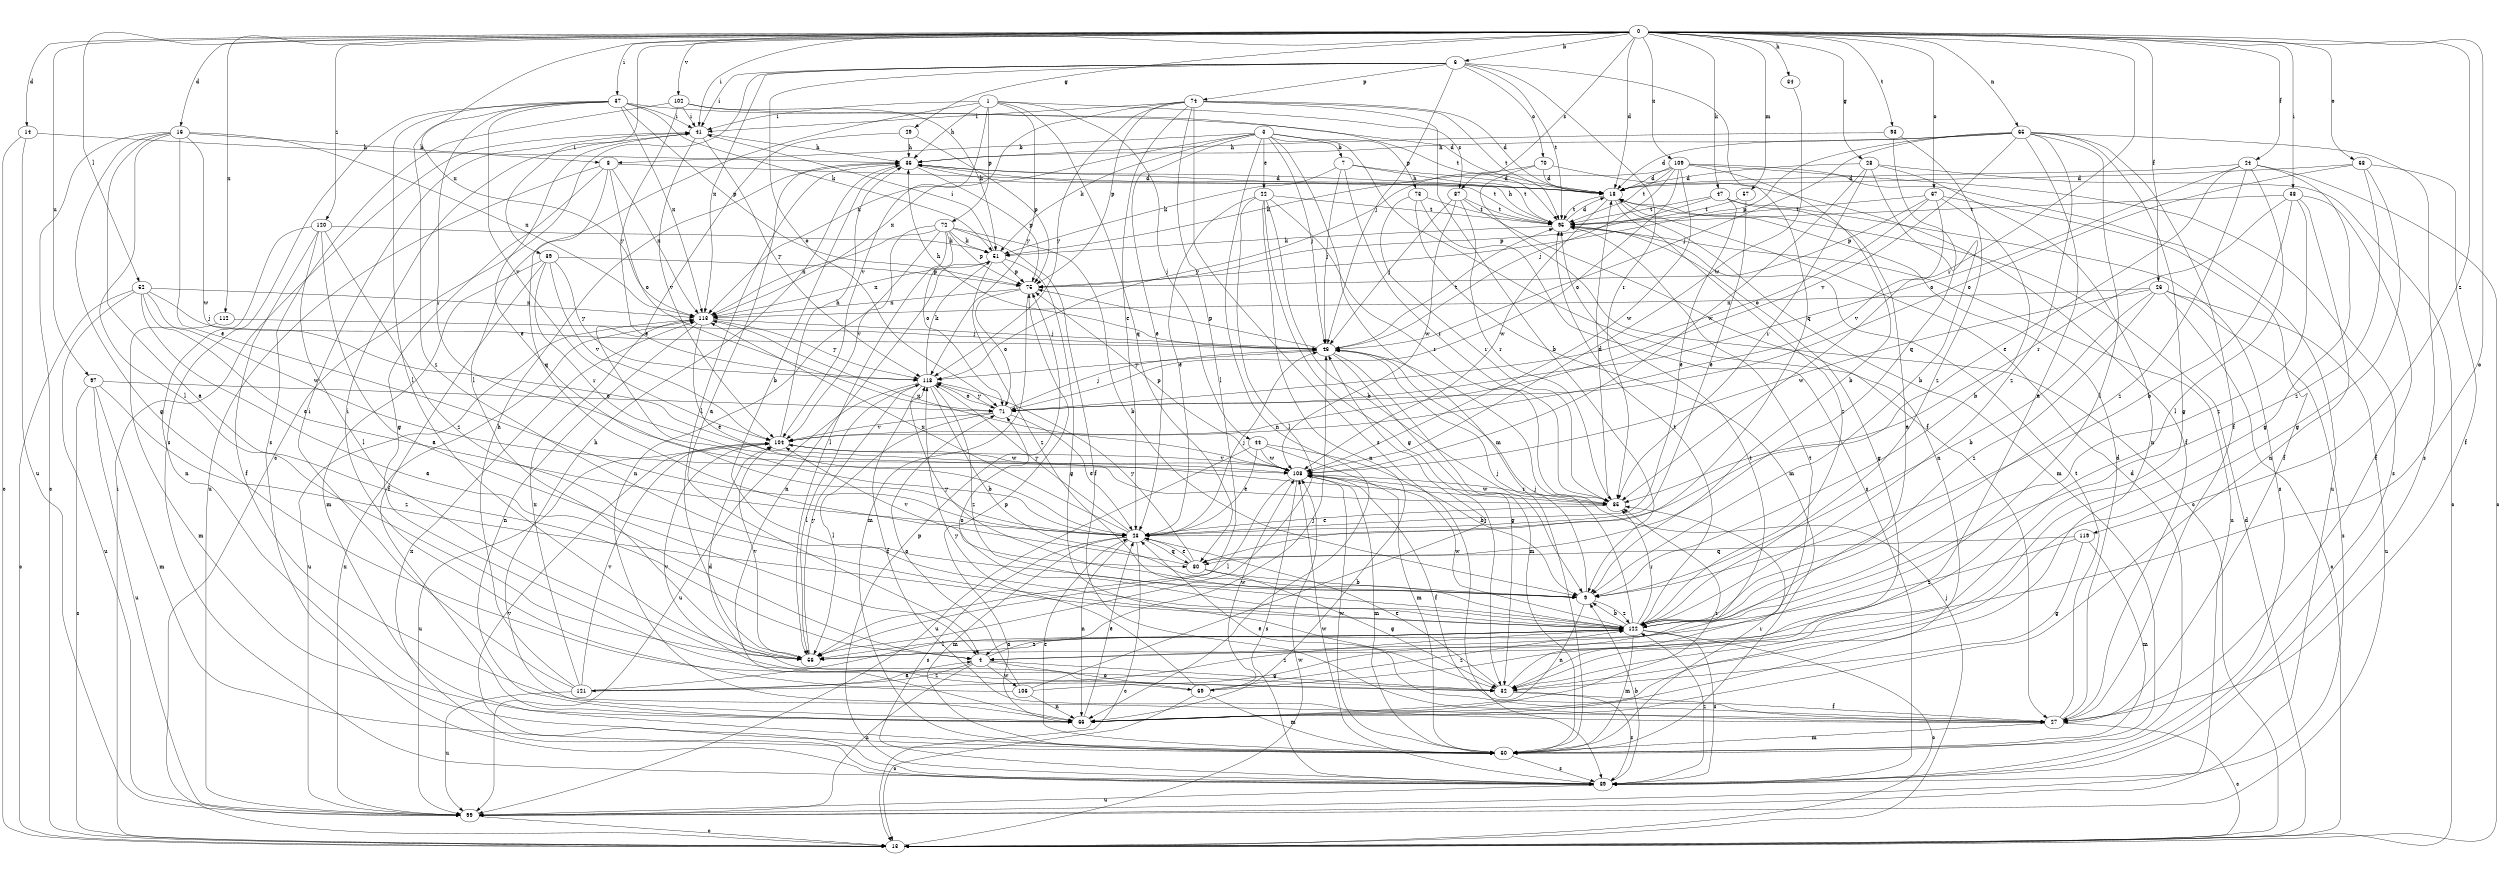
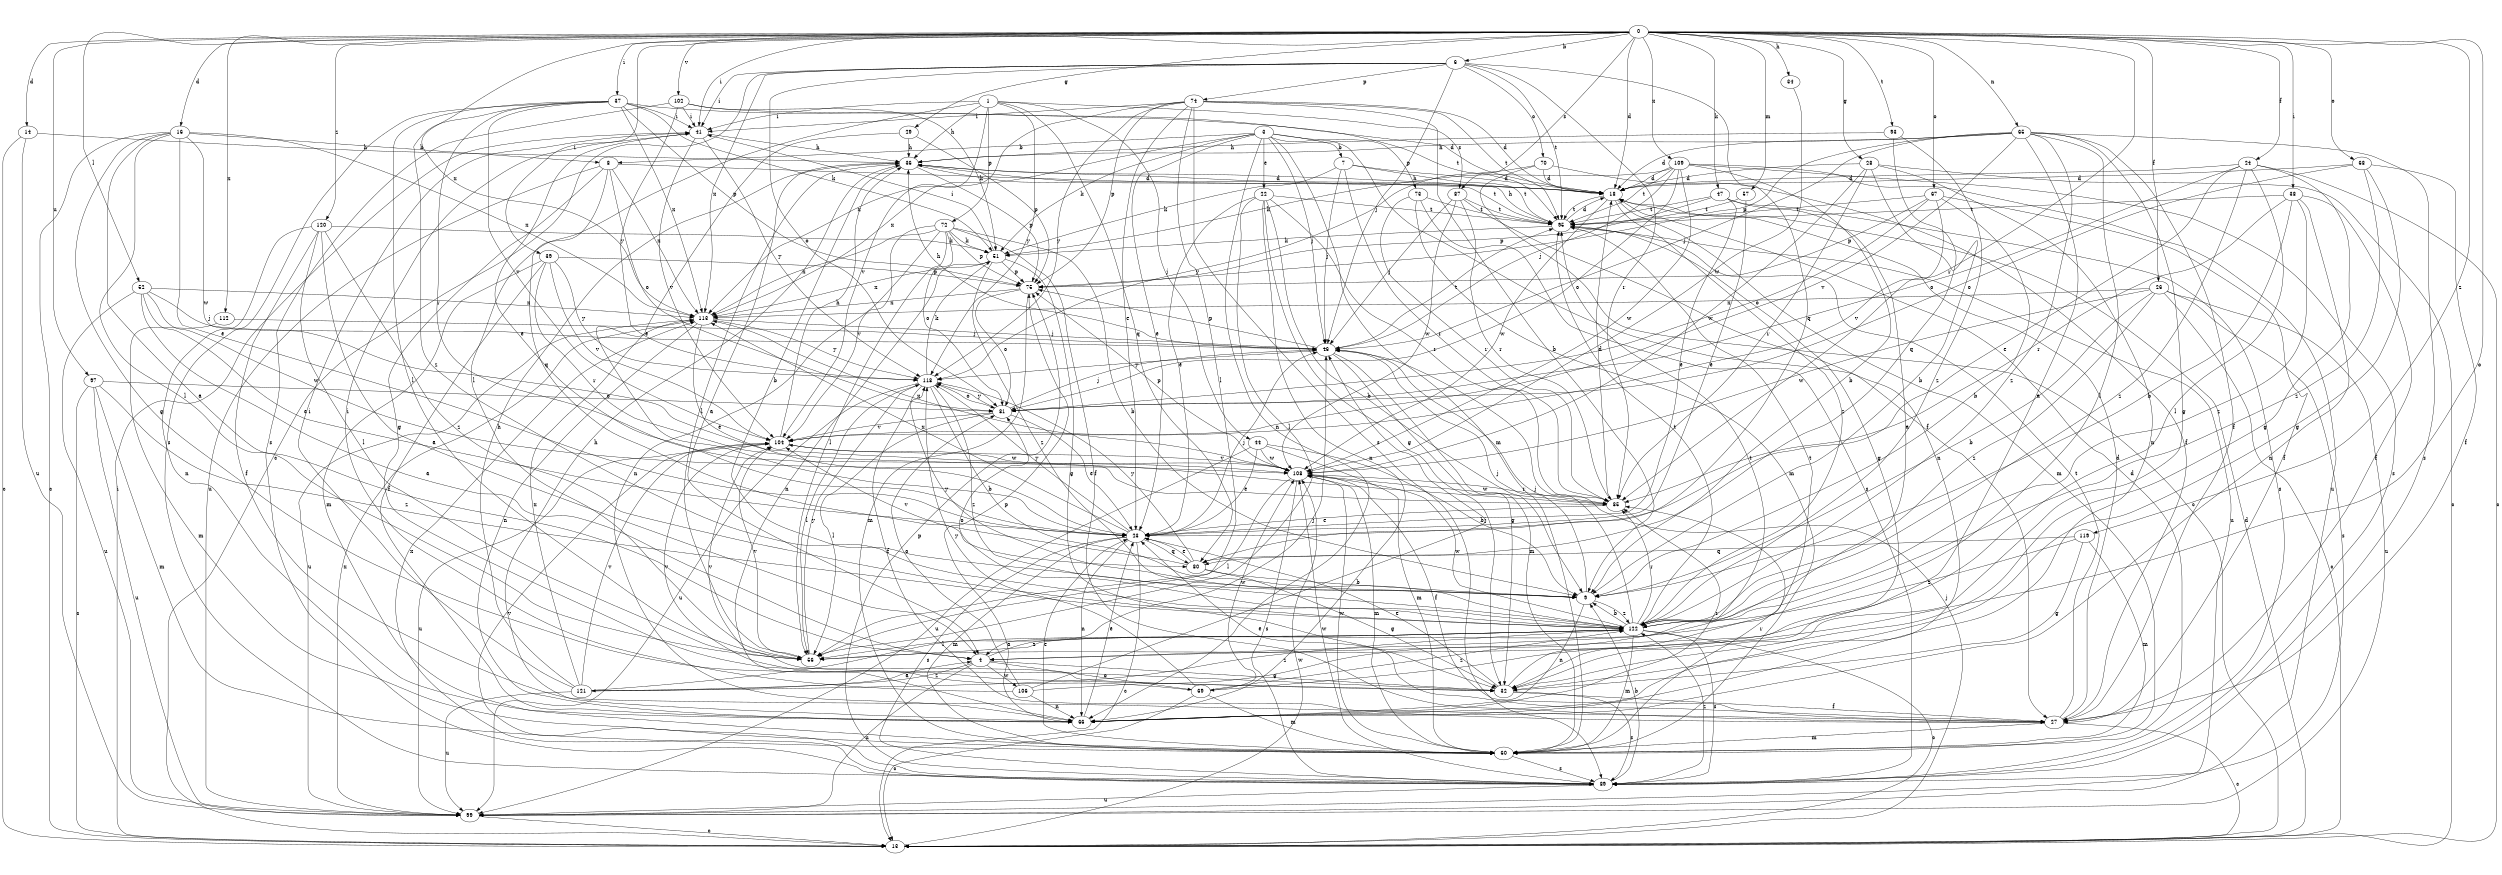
node "71": label "71" -> "81"
edge "32" -> "104": label "d" -> "v"
edge "52" -> "13": removed, label "c"
